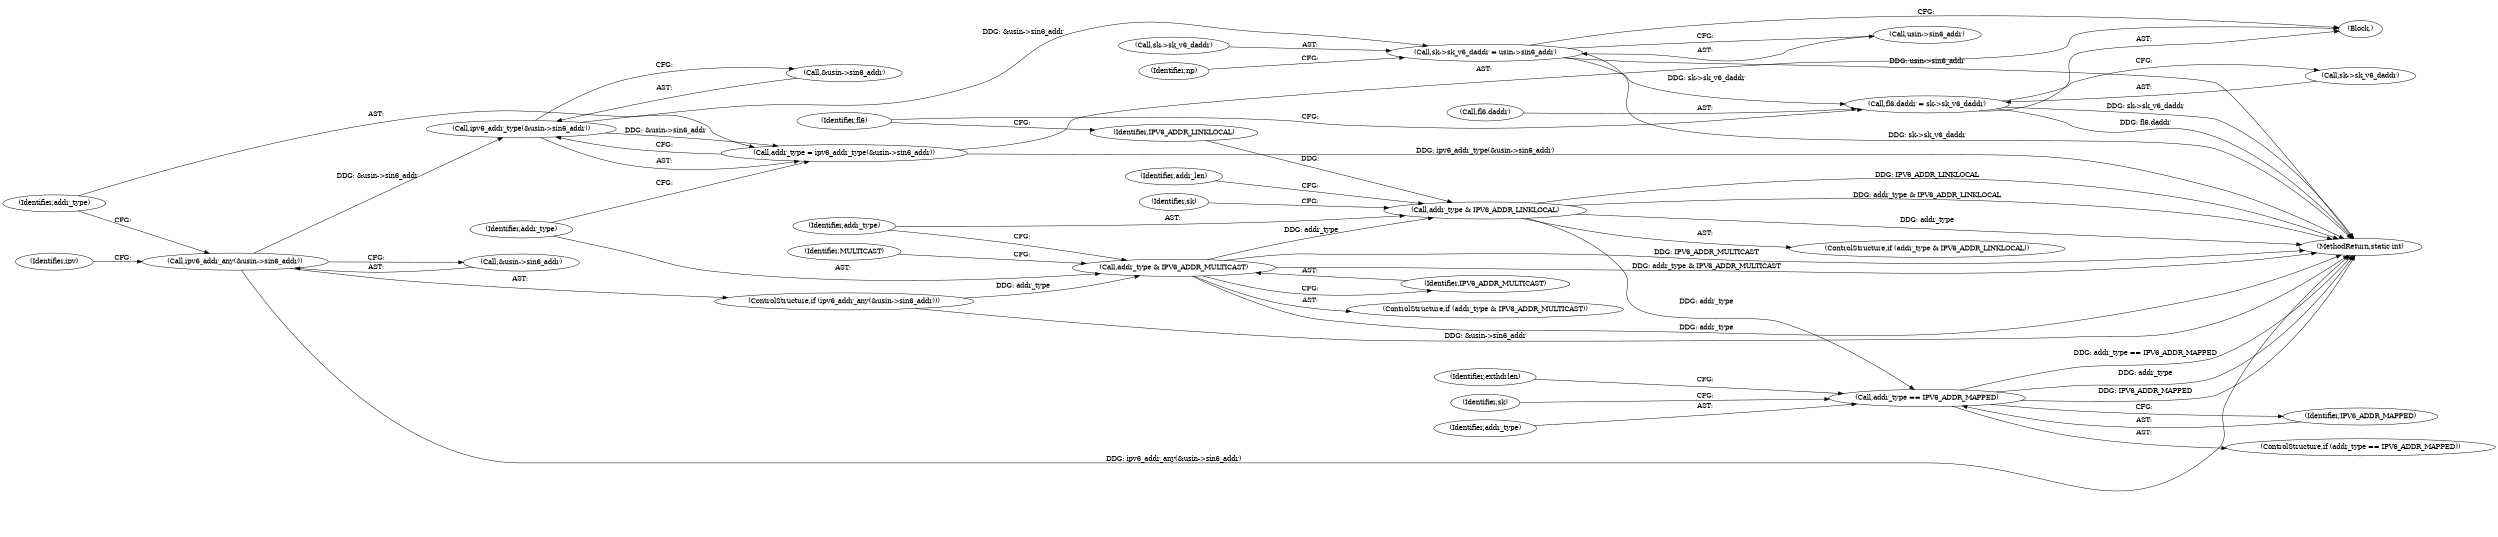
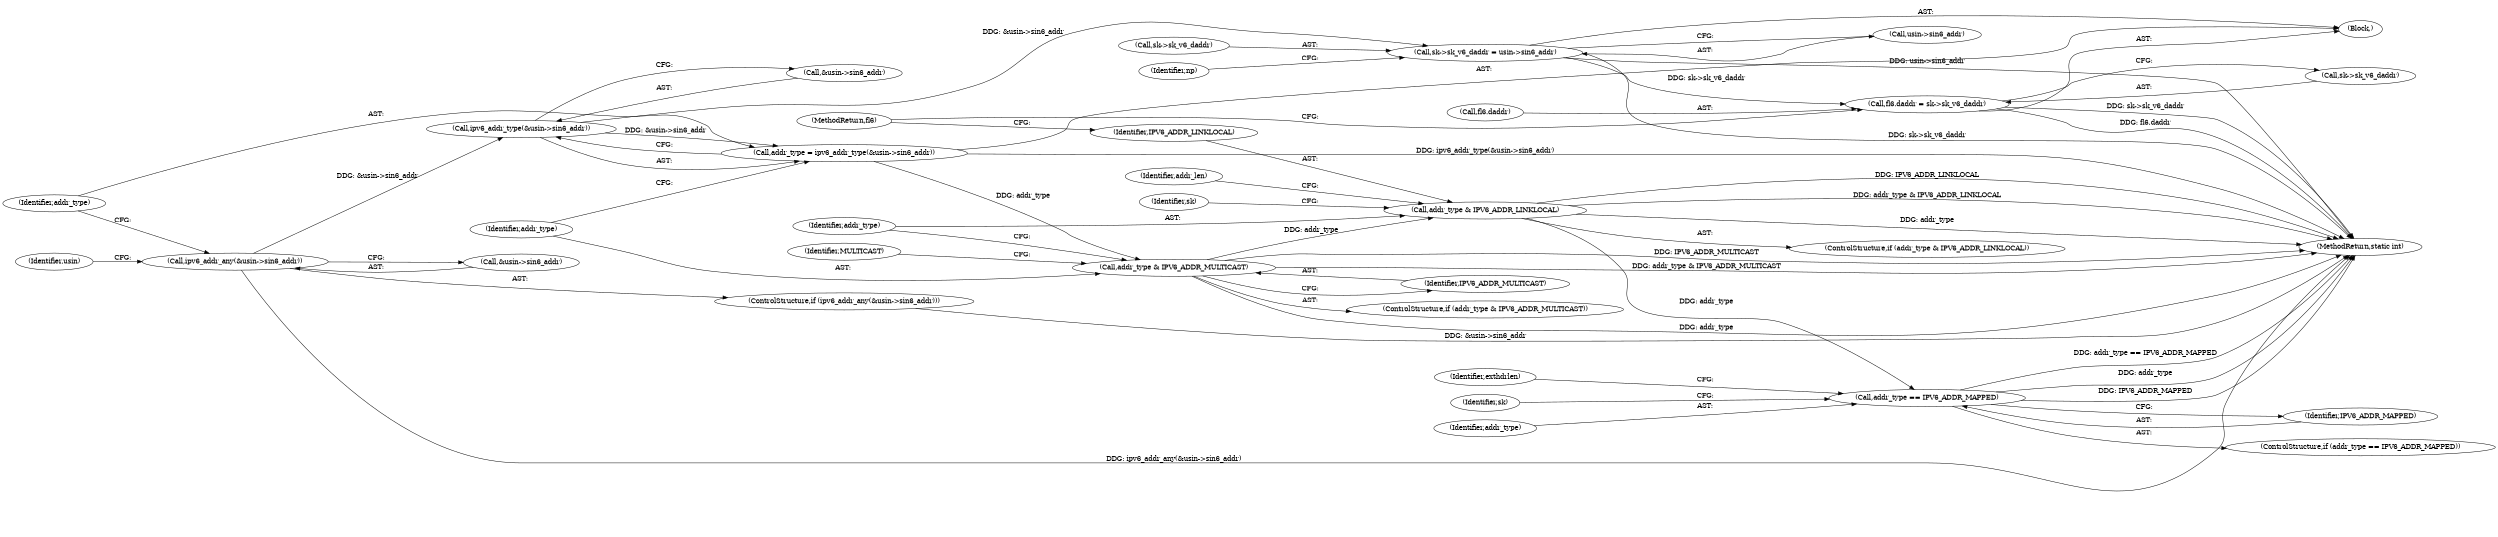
edge "(Call,sk->sk_v6_daddr = usin->sin6_addr)" -> "(Block,)": label "CFG: " -> "AST: "
node "(Identifier,fl6)": label "(Identifier,fl6)" -> "(MethodReturn,fl6)"
edge "(Identifier,IPV6_ADDR_LINKLOCAL)" -> "(Call,addr_type & IPV6_ADDR_LINKLOCAL)": label "DDG: " -> "AST: "
node "(Identifier,ipv)": label "(Identifier,ipv)" -> "(Identifier,usin)"
edge "(ControlStructure,if (ipv6_addr_any(&usin->sin6_addr)))" -> "(Call,addr_type & IPV6_ADDR_MULTICAST)": now "(Call,addr_type = ipv6_addr_type(&usin->sin6_addr))" -> "(Call,addr_type & IPV6_ADDR_MULTICAST)"
